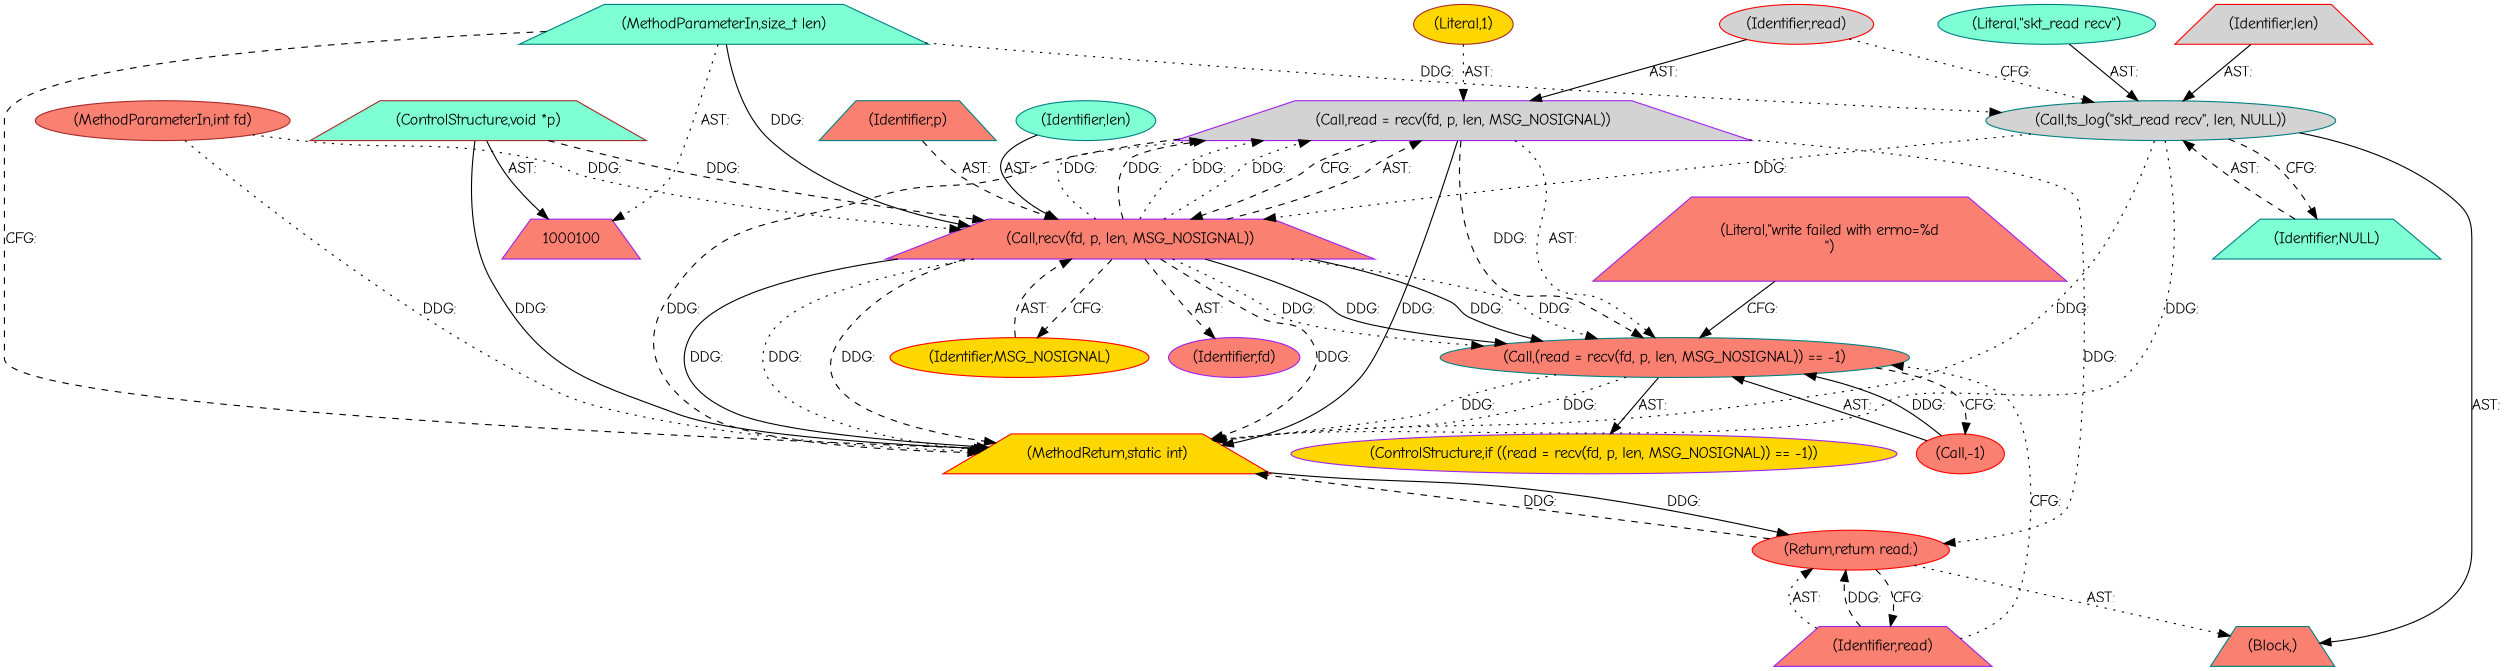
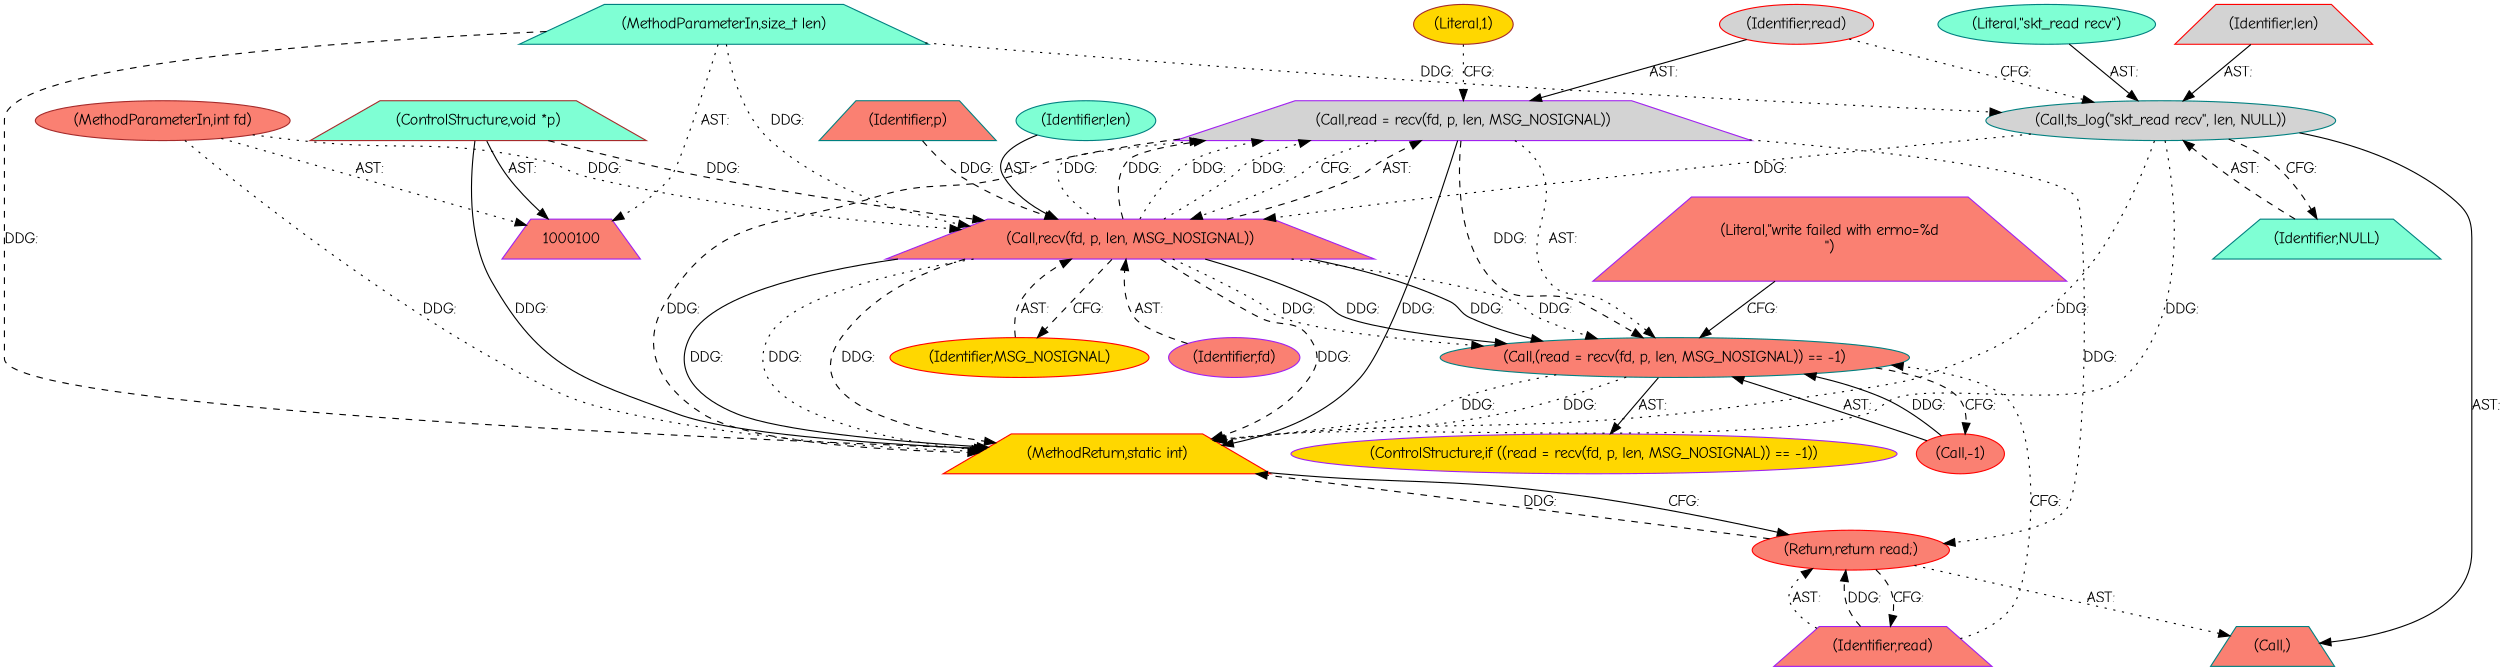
edge "(Literal,1)" -> "(Call,read = recv(fd, p, len, MSG_NOSIGNAL))": label "AST: " -> "CFG: "
edge "(Identifier,p)" -> "(Call,recv(fd, p, len, MSG_NOSIGNAL))": label "AST: " -> "DDG: "
edge "(MethodParameterIn,size_t len)" -> "(Call,recv(fd, p, len, MSG_NOSIGNAL))": style solid -> dotted
edge "(MethodParameterIn,int fd)" -> "1000100": added, label "AST:"
edge "(Call,read = recv(fd, p, len, MSG_NOSIGNAL))" -> "(Call,recv(fd, p, len, MSG_NOSIGNAL))": style dashed -> dotted
edge "(MethodParameterIn,size_t len)" -> "(MethodReturn,static int)": label "CFG: " -> "DDG: "
edge "(Call,recv(fd, p, len, MSG_NOSIGNAL))" -> "(Identifier,fd)": reversed
edge "(MethodReturn,static int)" -> "(Return,return read;)": label "DDG: " -> "CFG: "
node "(Block,)": label "(Block,)" -> "(Call,)"
